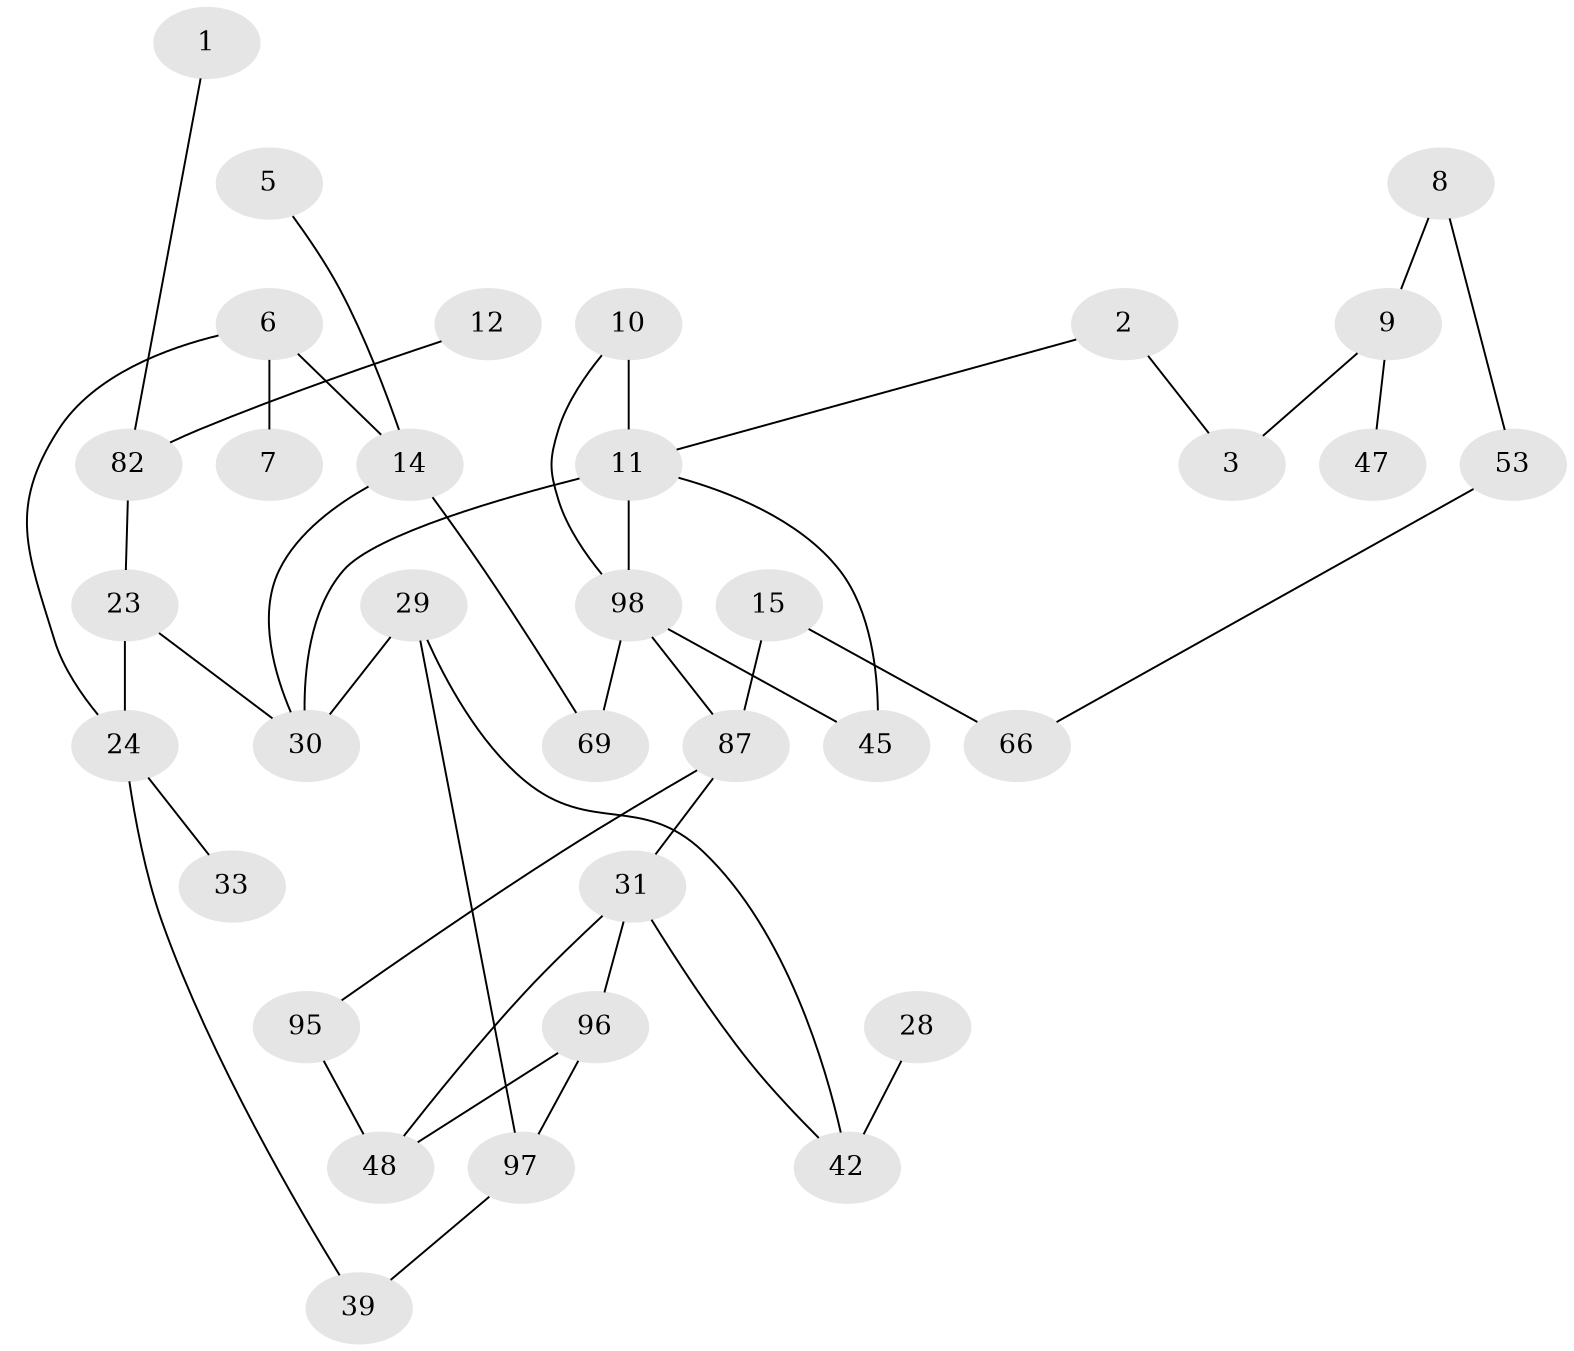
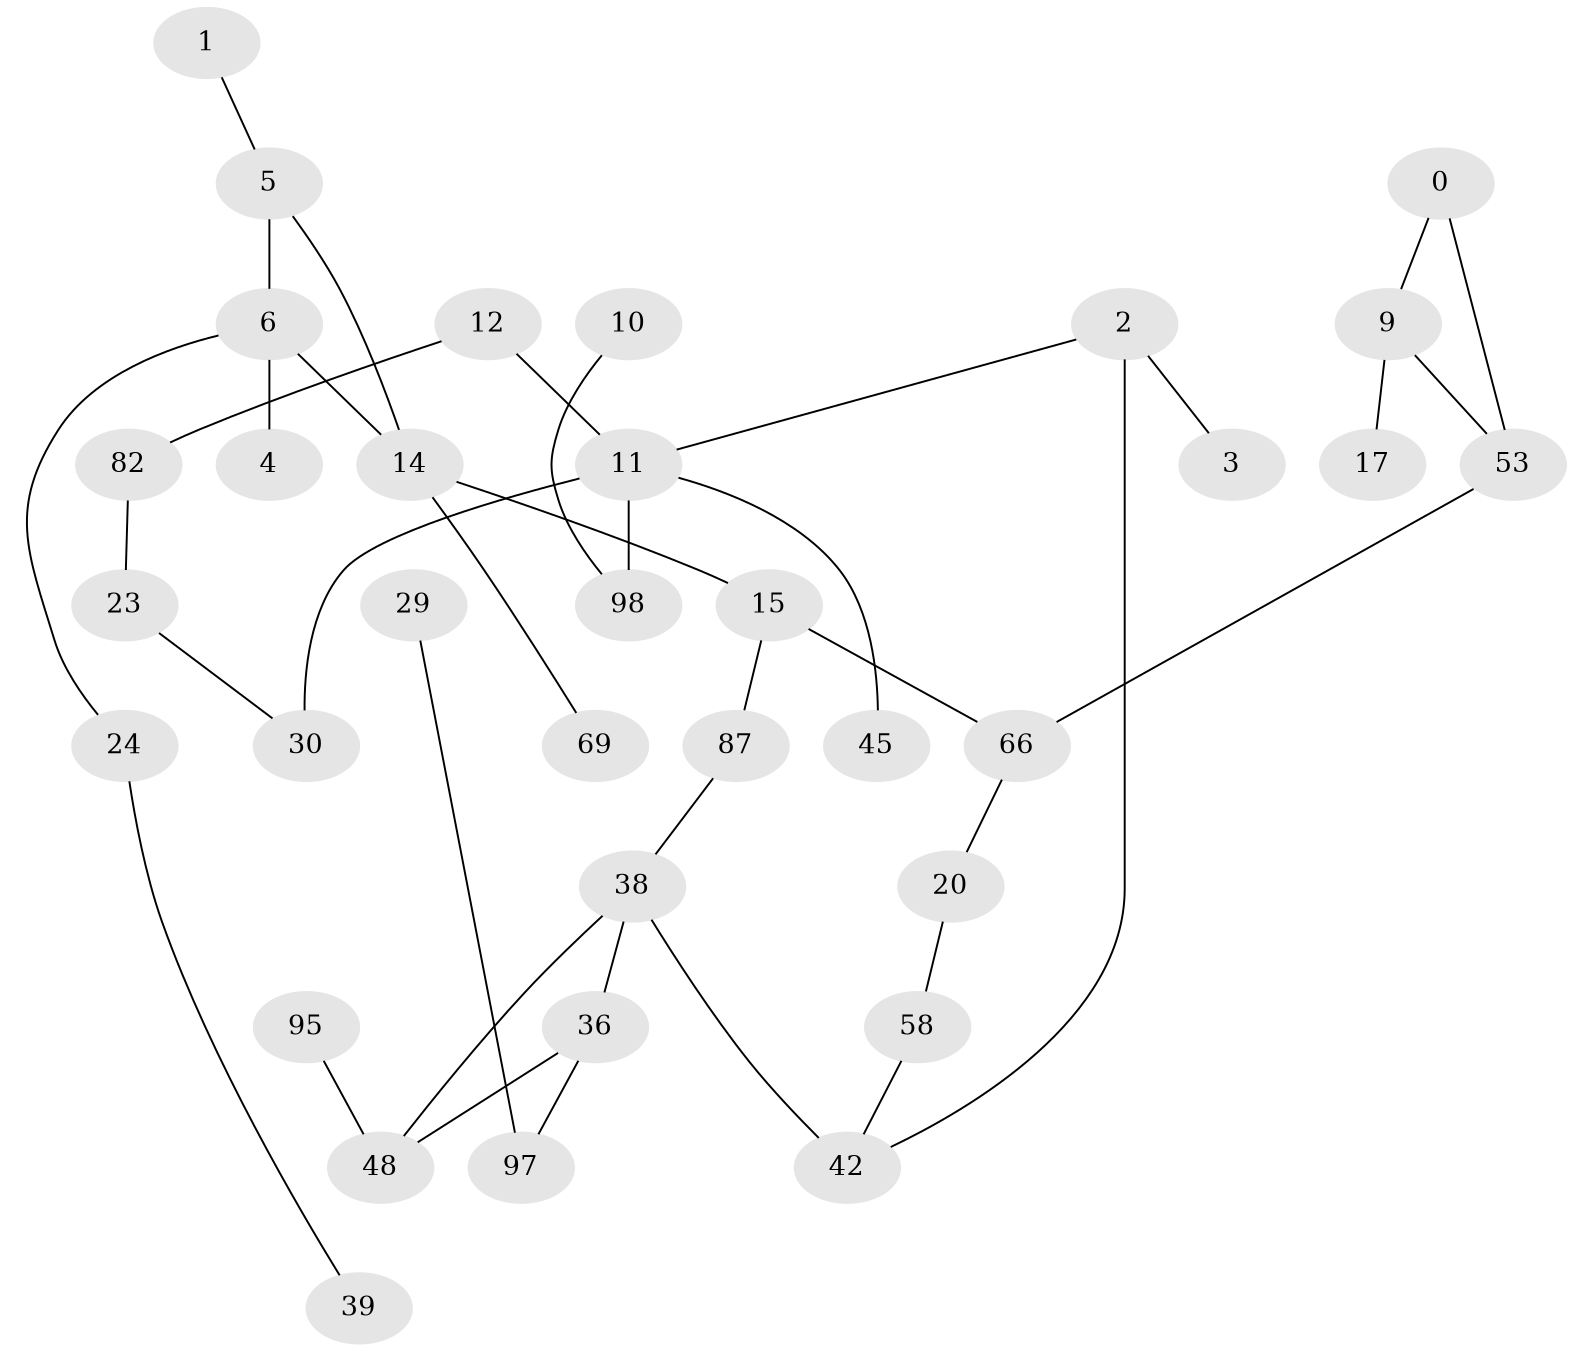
node "8": label "8" -> "0"
edge "1" -- "82": now "1" -- "5"
edge "5" -- "6": added
edge "9" -- "3": now "9" -- "53"
edge "10" -- "11": now "12" -- "11"
node "7": label "7" -> "4"
node "47": label "47" -> "17"
edge "14" -- "30": now "14" -- "15"
edge "98" -- "45": removed
edge "98" -- "69": removed
edge "23" -- "24": removed
edge "29" -- "30": removed
edge "98" -- "87": removed
edge "29" -- "42": now "2" -- "42"
edge "87" -- "95": removed
node "33": removed
node "31": label "31" -> "38"
node "20": added
node "96": label "96" -> "36"
node "28": label "28" -> "58"
edge "97" -- "39": removed
